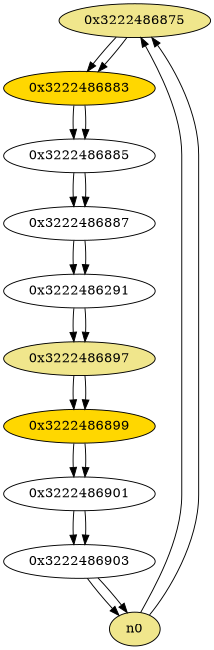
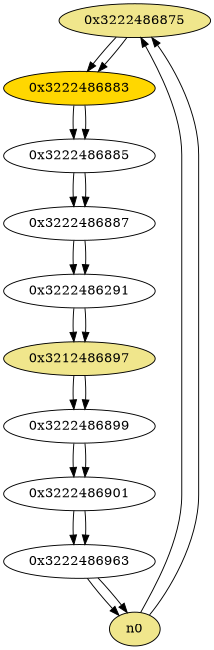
node "0x3222486897": label "0x3222486897" -> "0x3212486897"
node "0x3222486899": fillcolor gold -> white
node "0x3222486903": label "0x3222486903" -> "0x3222486963"
